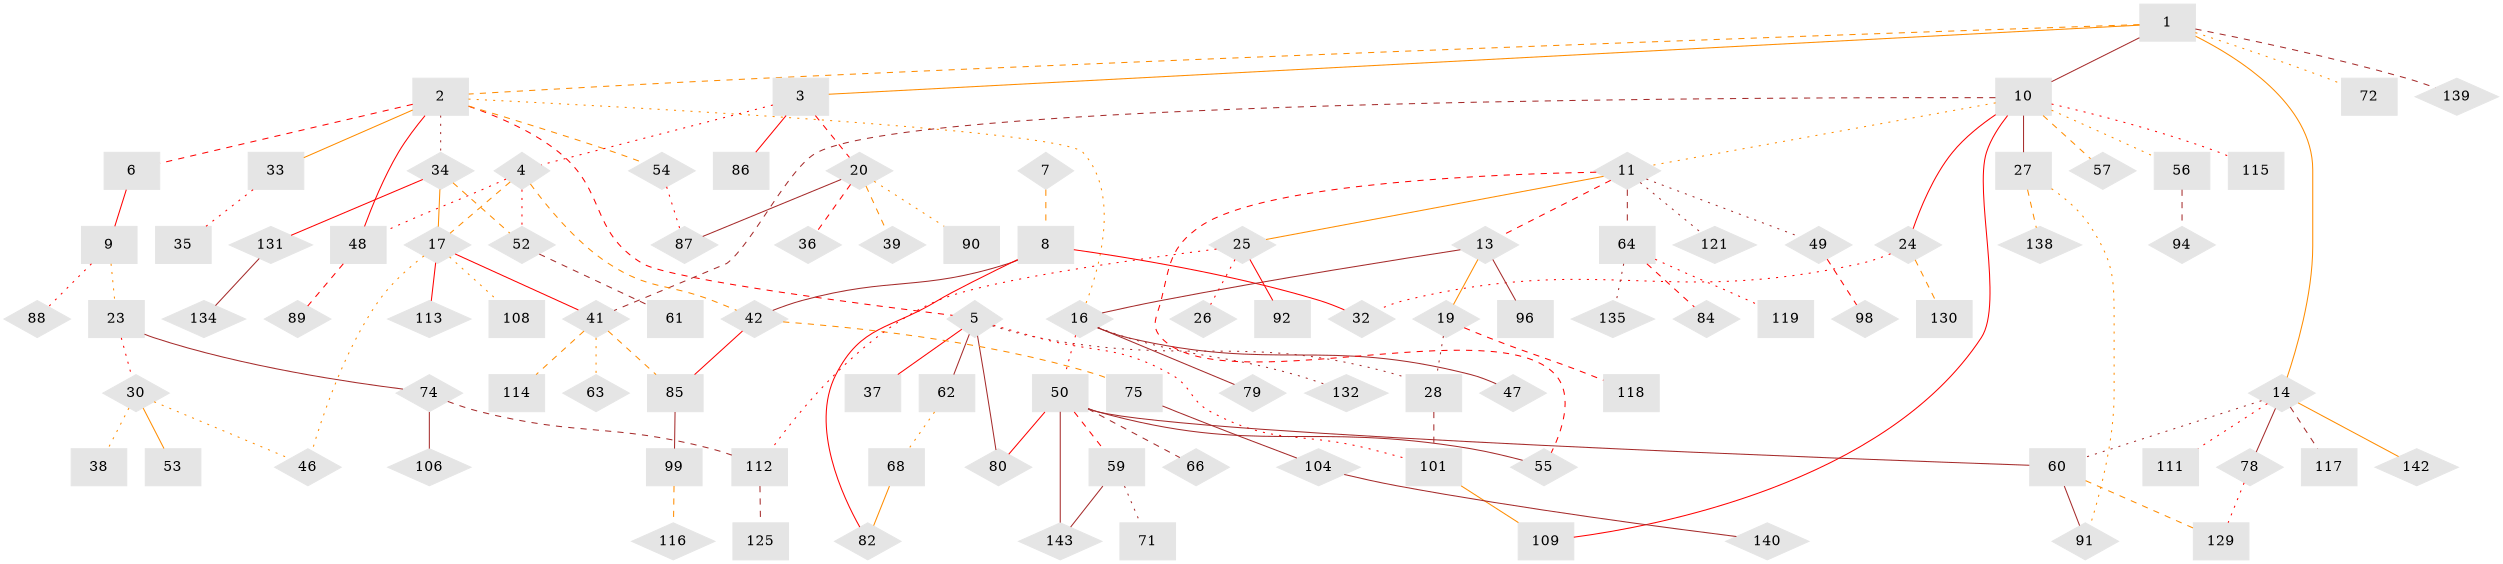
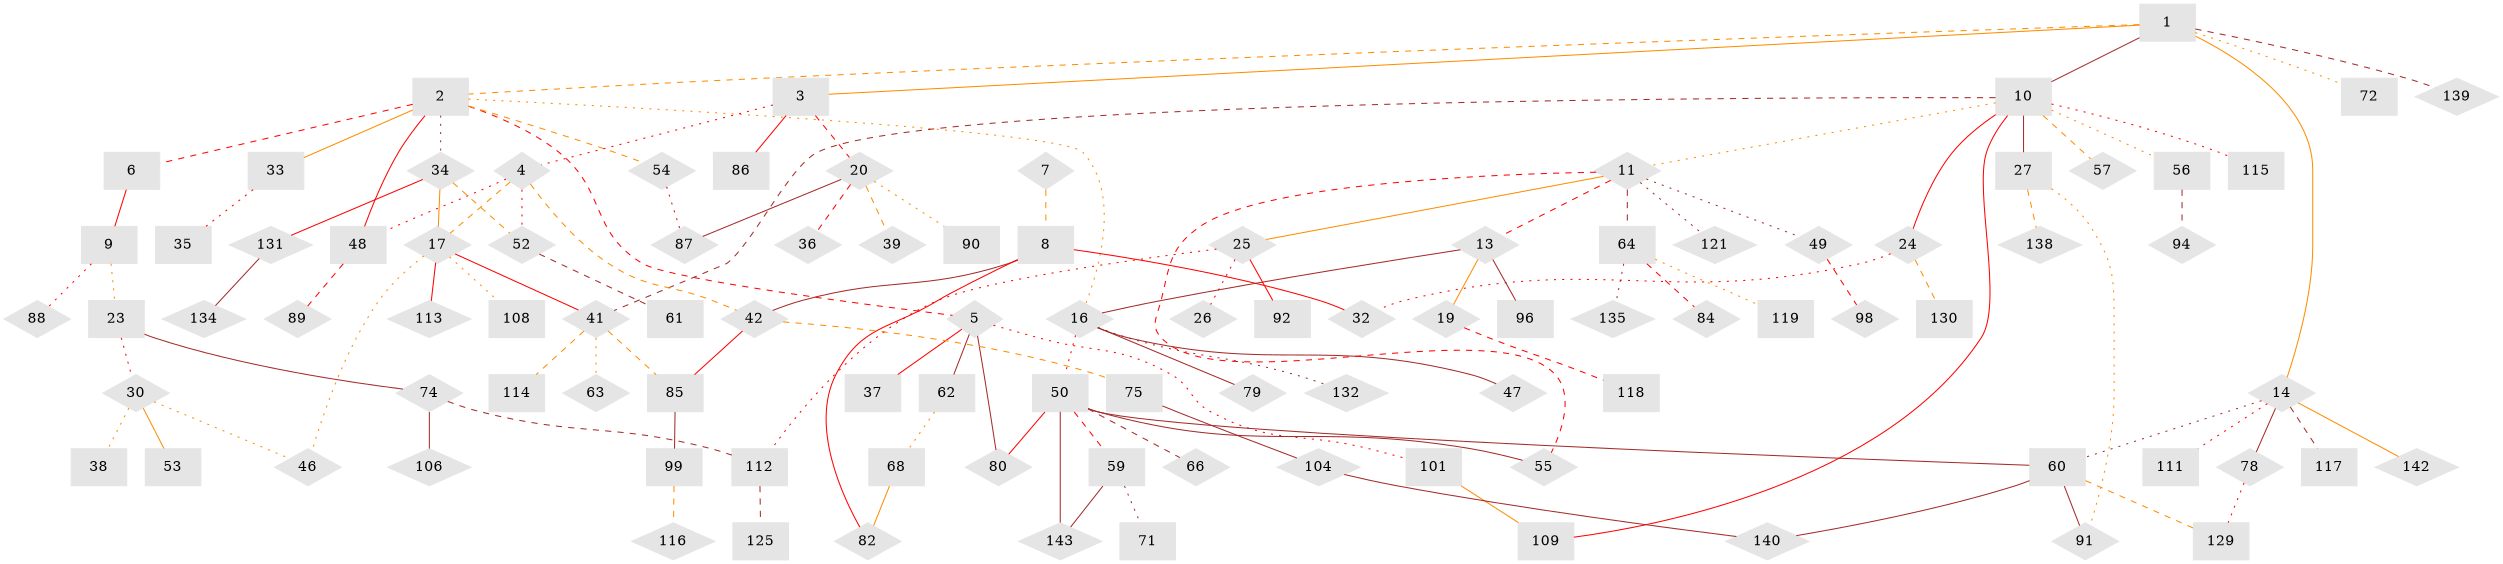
edge "64" -- "119": color red -> darkorange
node "28": removed
edge "60" -- "140": added
